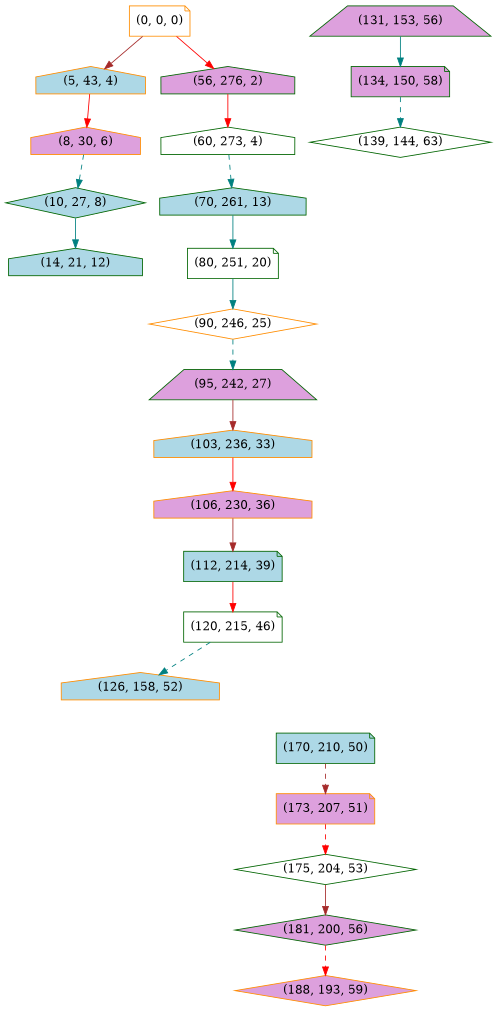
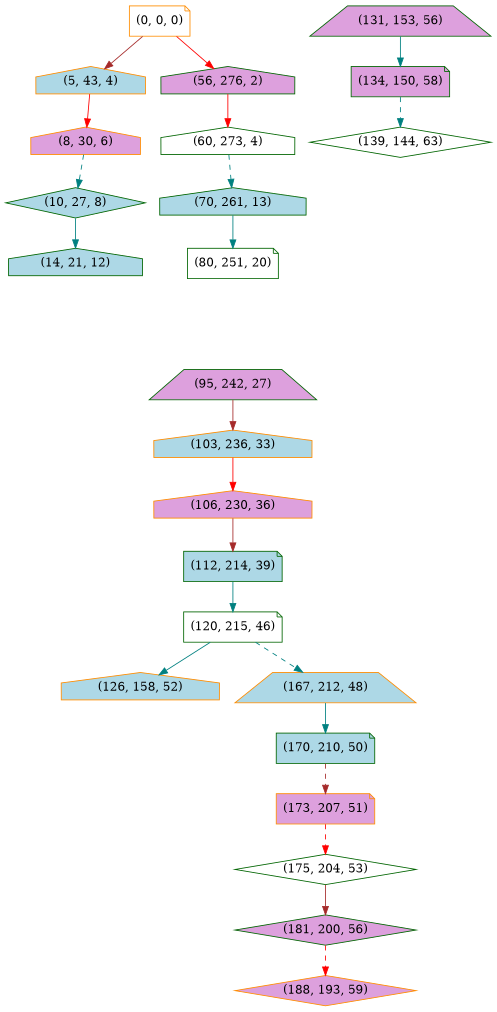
node "(90, 246, 25)": removed
edge "(112, 214, 39)" -> "(120, 215, 46)": color red -> teal
edge "(120, 215, 46)" -> "(126, 158, 52)": style dashed -> solid
node "(167, 212, 48)": added
